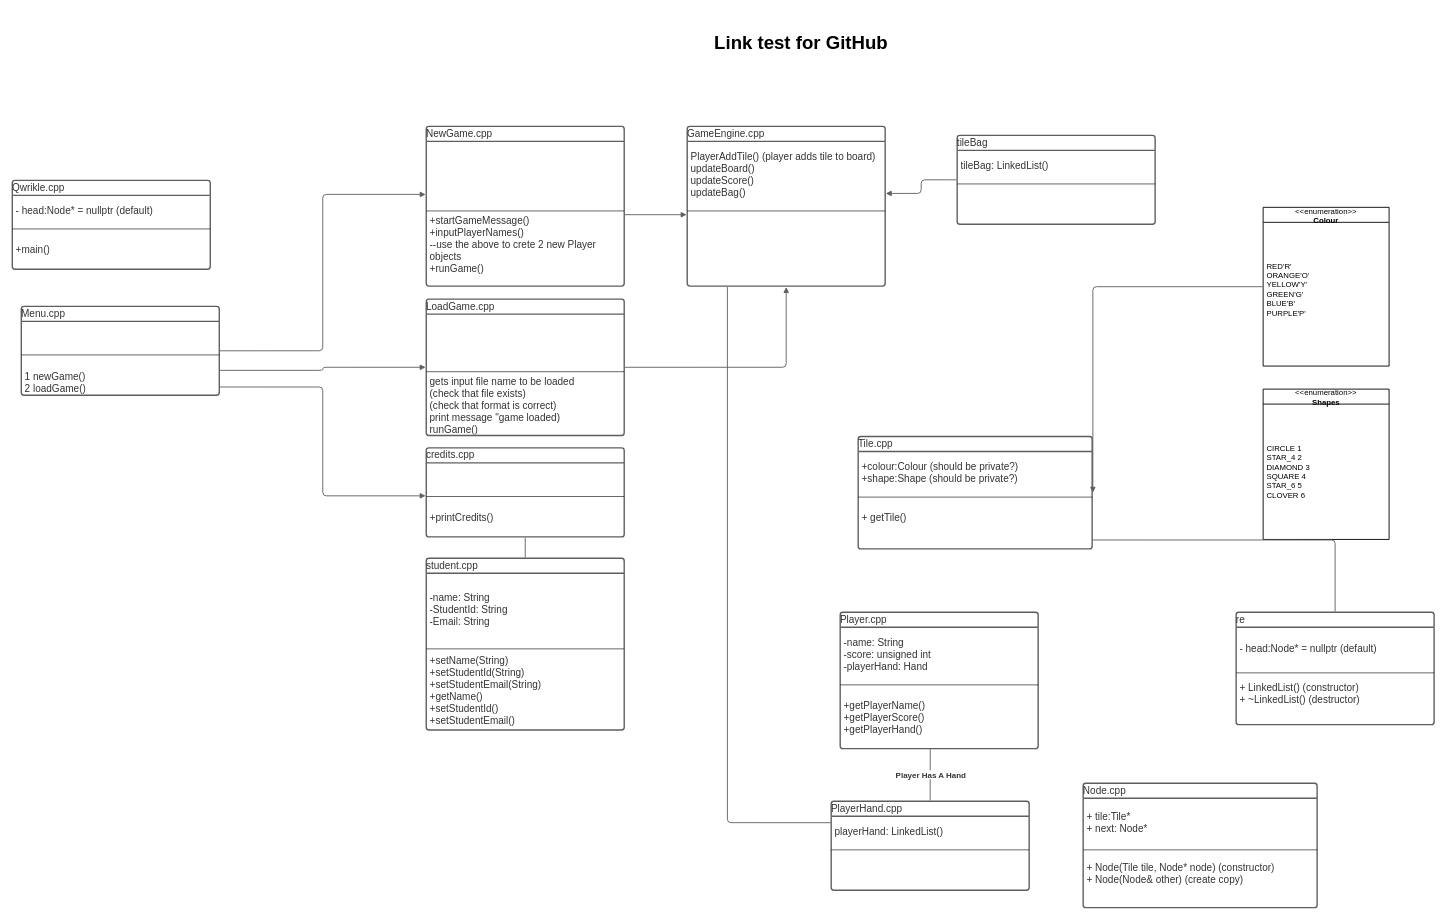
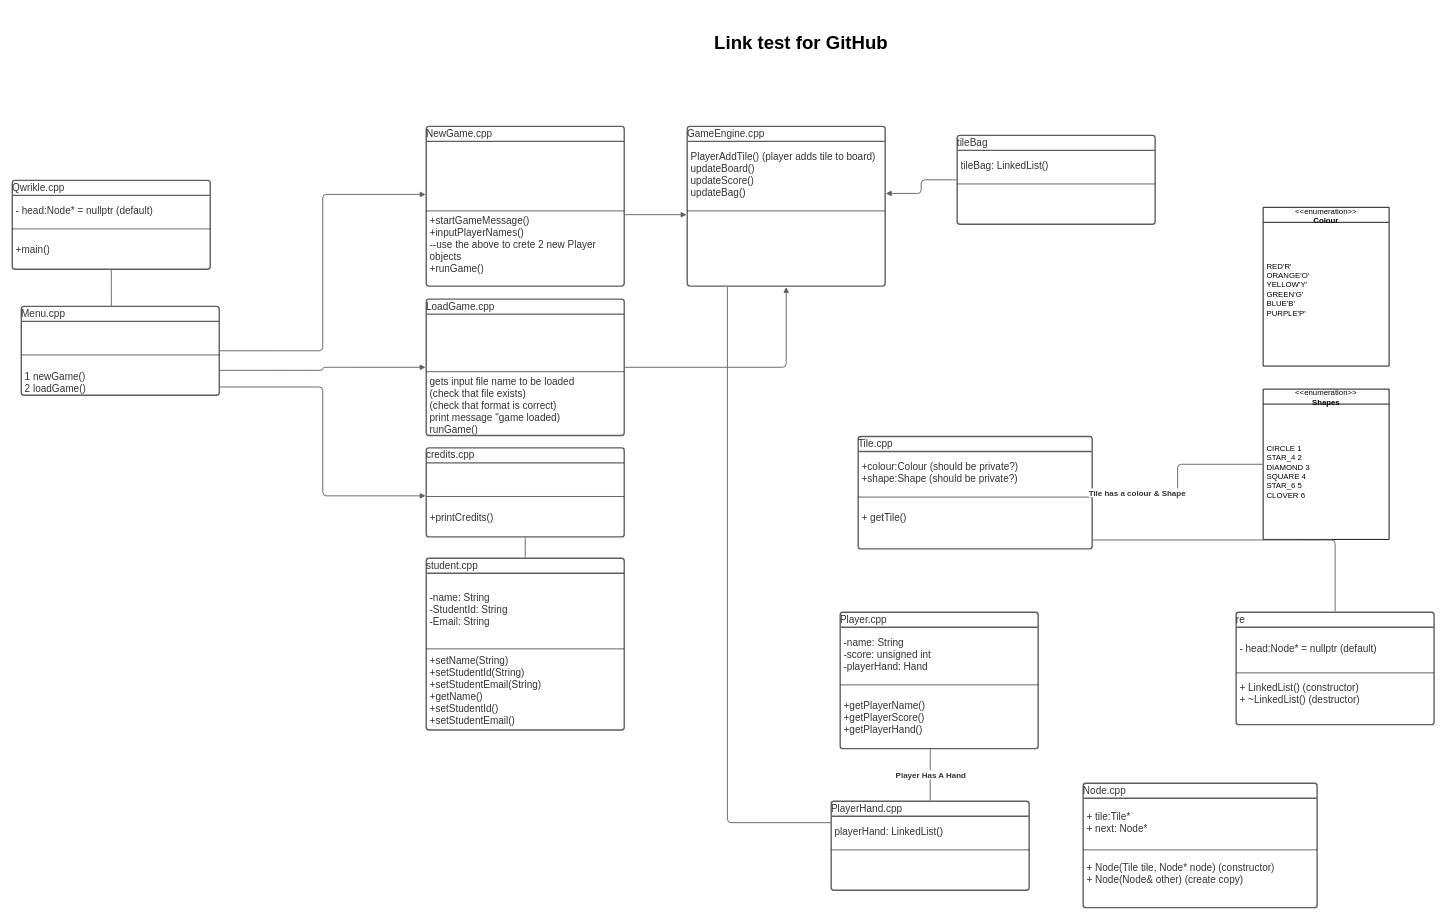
edge "<<enumeration>> Colour" -> "Tile.cpp": removed
edge "Qwrikle.cpp" -- "Menu.cpp": added
edge "<<enumeration>> Shapes" -- "Tile.cpp": added, label "Tile has a colour & Shape"
